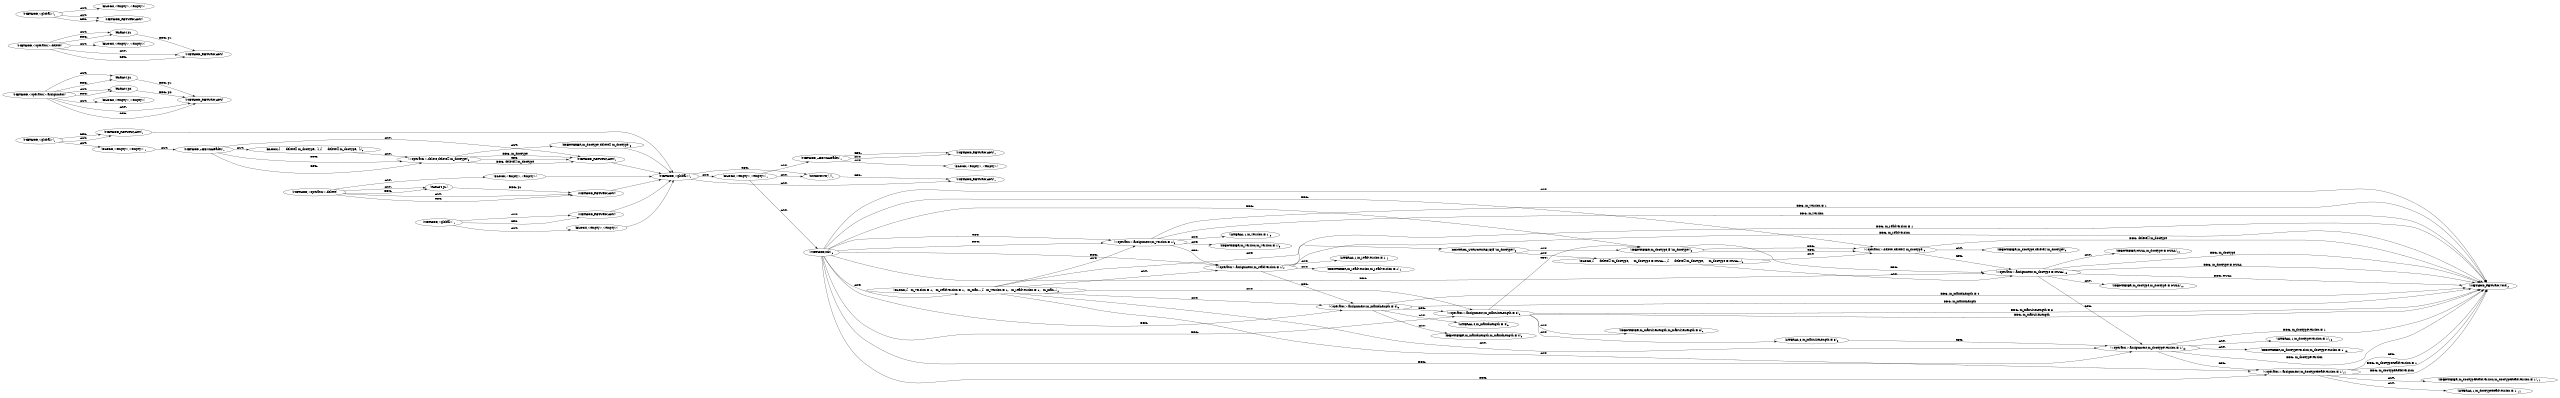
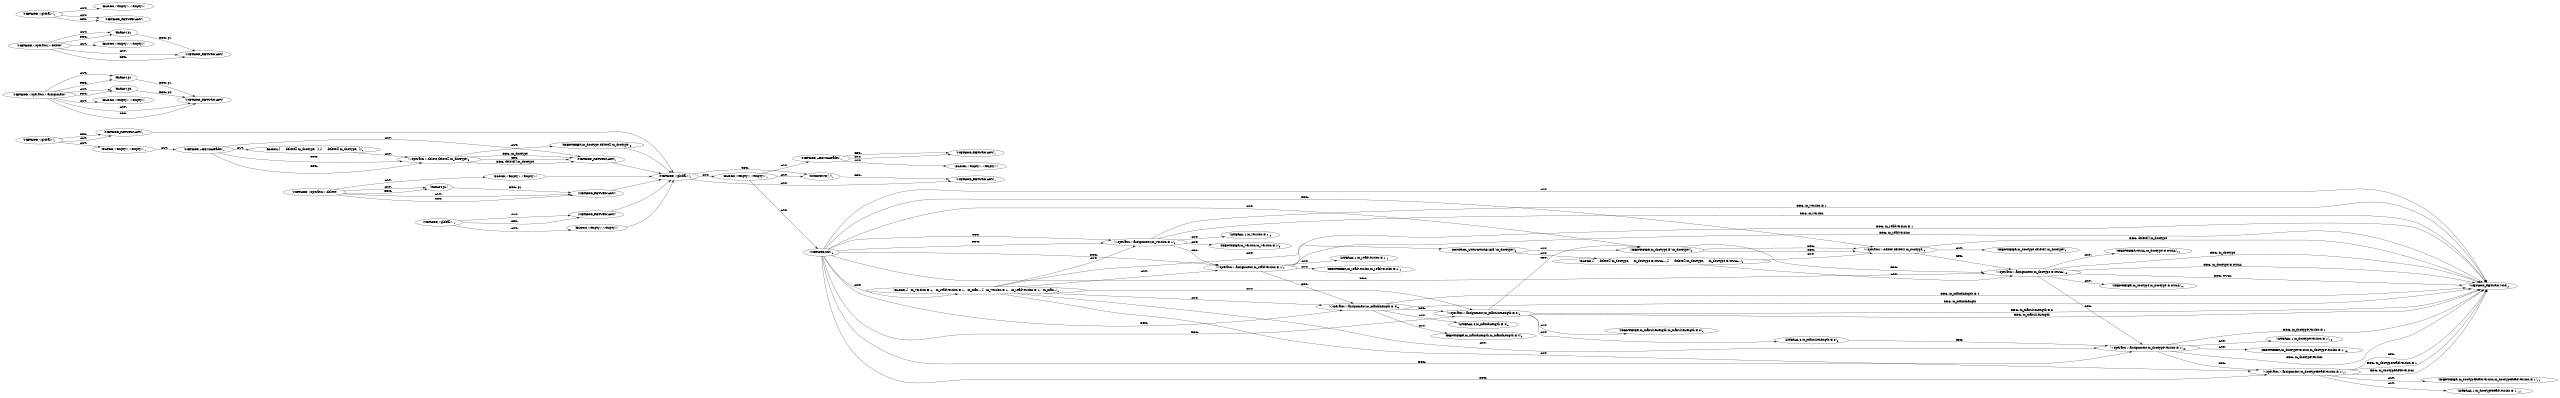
edge "(METHOD,Init)" -> "(IDENTIFIER,m_docType,if (m_docType))": label "DDG: " -> "AST: "
